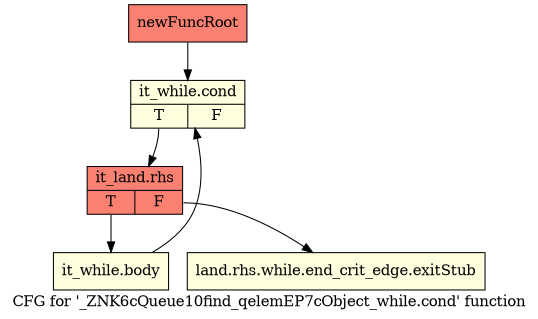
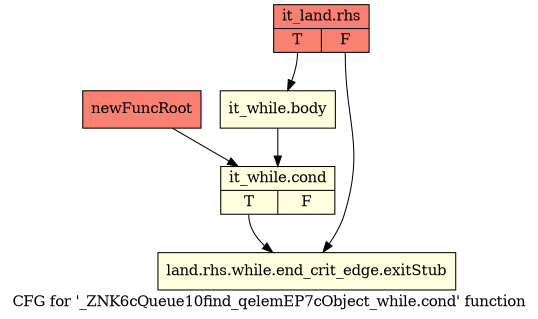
edge "it_while.cond" -> "it_land.rhs": now "it_while.cond" -> "land.rhs.while.end_crit_edge.exitStub"
